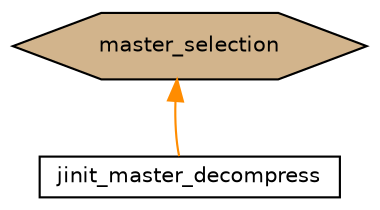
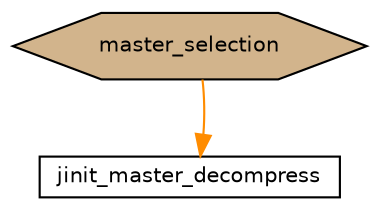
edge "jinit_master_decompress" -> "master_selection": reversed
